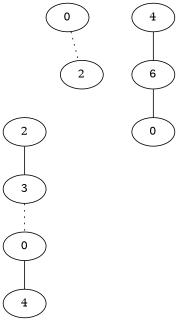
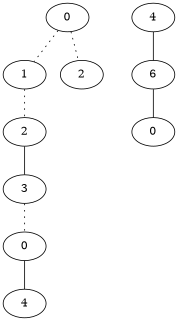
node "1": added
